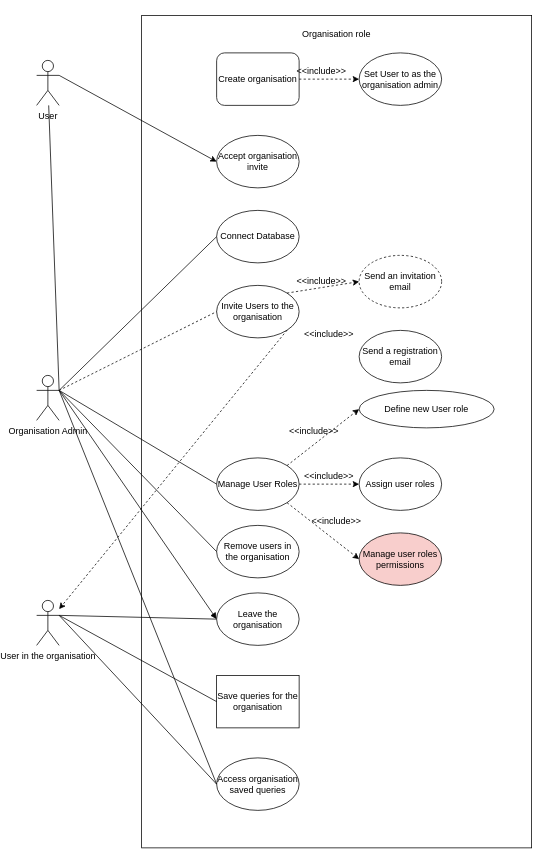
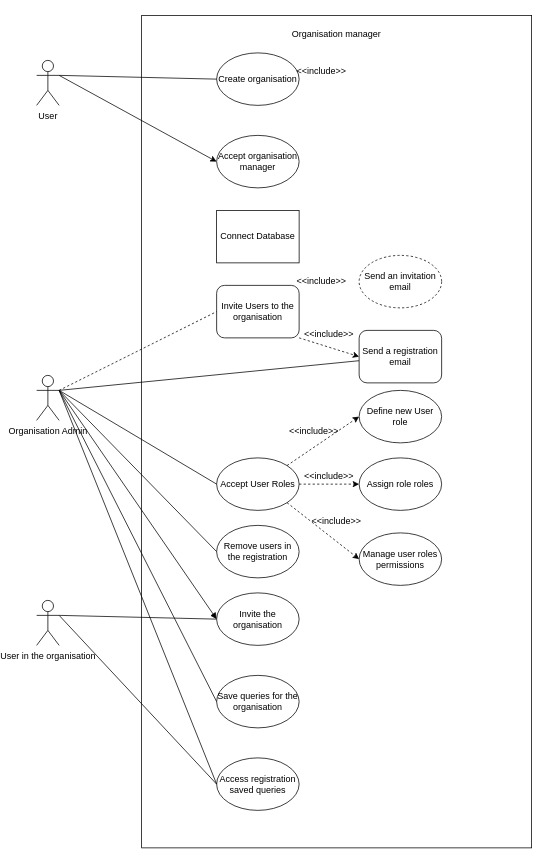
node "Organisation role": label "Organisation role" -> "Organisation manager"
edge "Create organisation" -- "User": added
node "Create organisation": shape rounded rectangle -> ellipse
edge "Create organisation" -> "Set User to as the organisation admin": removed
node "Set User to as the organisation admin": removed
node "Accept organisation invite": label "Accept organisation invite" -> "Accept organisation manager"
node "Connect Database": shape ellipse -> rectangle
edge "User" -- "Organisation Admin": now "Save queries for the organisation" -- "Organisation Admin"
edge "Invite Users to the organisation" -> "Send an invitation email": removed
edge "Connect Database" -- "Organisation Admin": now "Send a registration email" -- "Organisation Admin"
node "Invite Users to the organisation": shape ellipse -> rounded rectangle
node "Send a registration email": shape ellipse -> rounded rectangle
node "Define new User role": size 135x38 -> 83x53
edge "Invite Users to the organisation" -> "User in the organisation": now "Invite Users to the organisation" -> "Send a registration email"
node "Manage User Roles": label "Manage User Roles" -> "Accept User Roles"
node "Assign user roles": label "Assign user roles" -> "Assign role roles"
node "Remove users in the organisation": label "Remove users in the organisation" -> "Remove users in the registration"
node "Manage user roles permissions": fillcolor #f8cecc -> #ffffff
node "Leave the organisation": label "Leave the organisation" -> "Invite the organisation"
edge "User in the organisation" -- "Save queries for the organisation": removed
node "Save queries for the organisation": shape rectangle -> ellipse
node "Access organisation saved queries": label "Access organisation saved queries" -> "Access registration saved queries"
